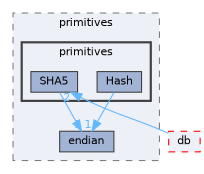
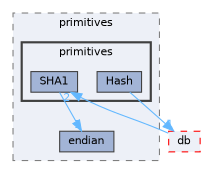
node "SHA5": label "SHA5" -> "SHA1"
edge "Hash" -> "endian": now "Hash" -> "db"
